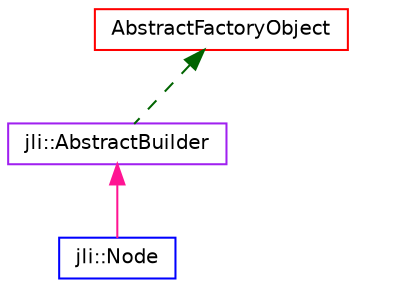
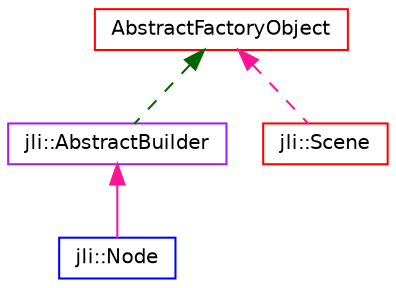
node "jli::Scene": added
